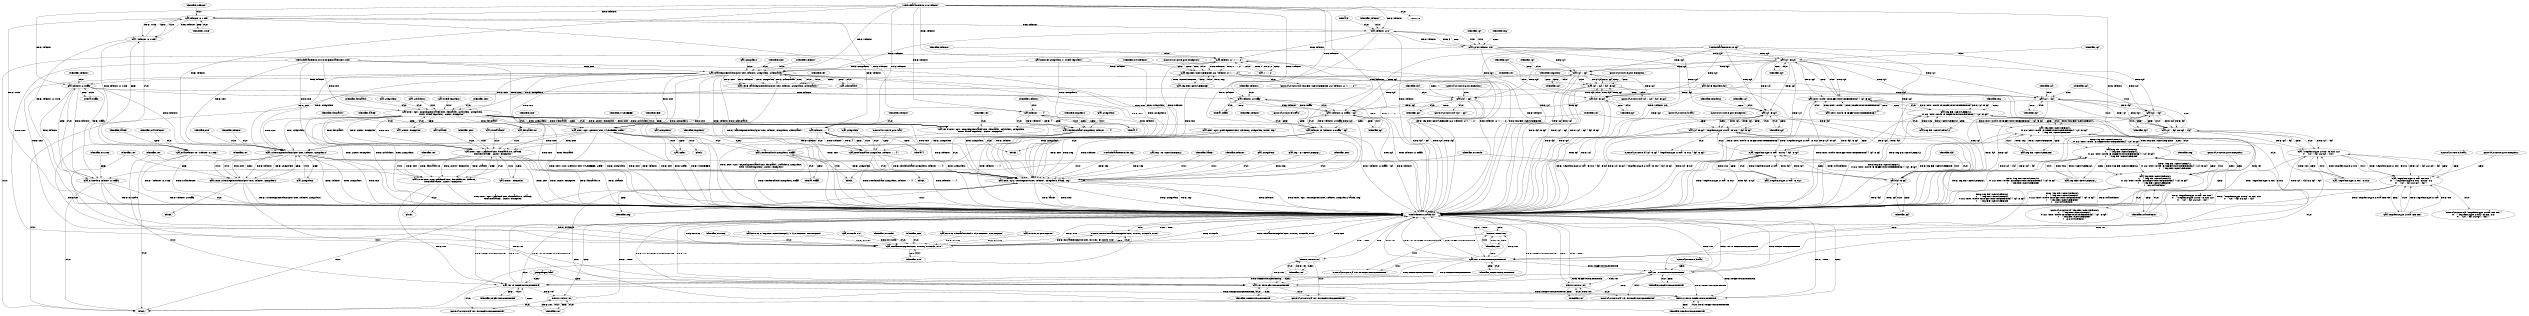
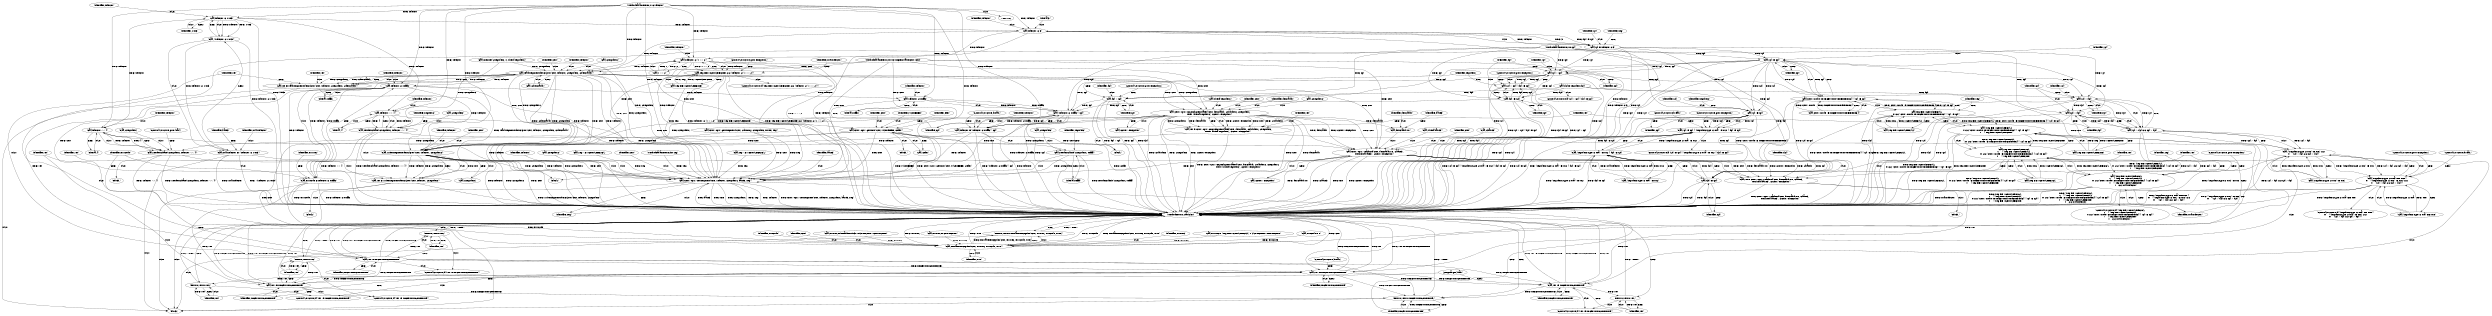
edge "(Call,rpl = selector & 3)" -> "(Call,selector & 3)": label "CFG: " -> "DDG: dpl != cpl"
node "(Call,&old_desc)": removed
node "(ControlStructure,if (dpl > cpl))": removed
